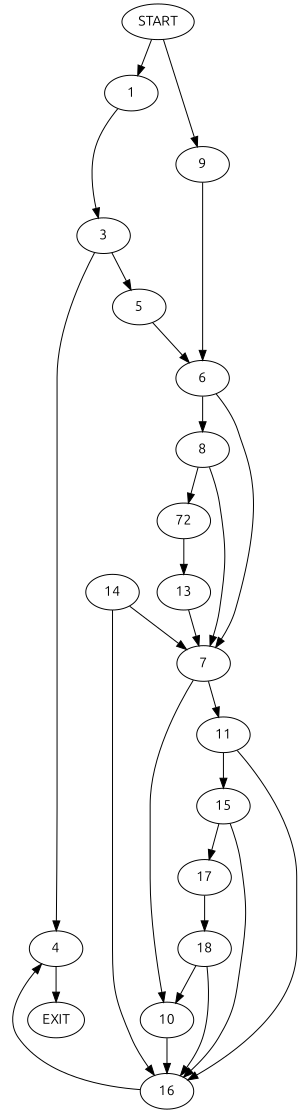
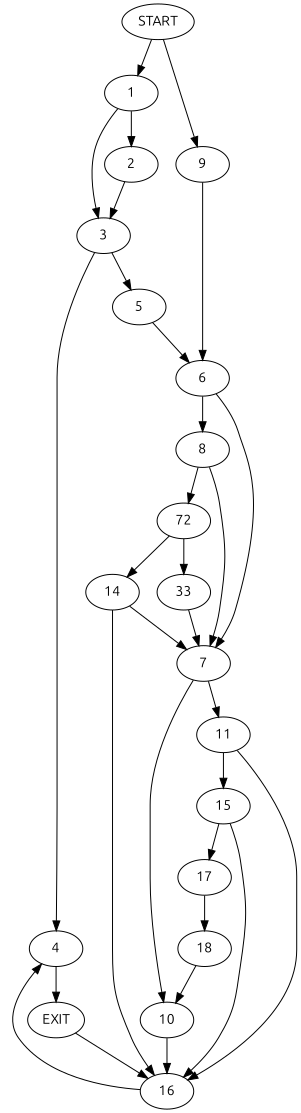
node "2": added
edge "72" -> "14": added
node "13": label "13" -> "33"
edge "18" -> "16": now "EXIT" -> "16"
